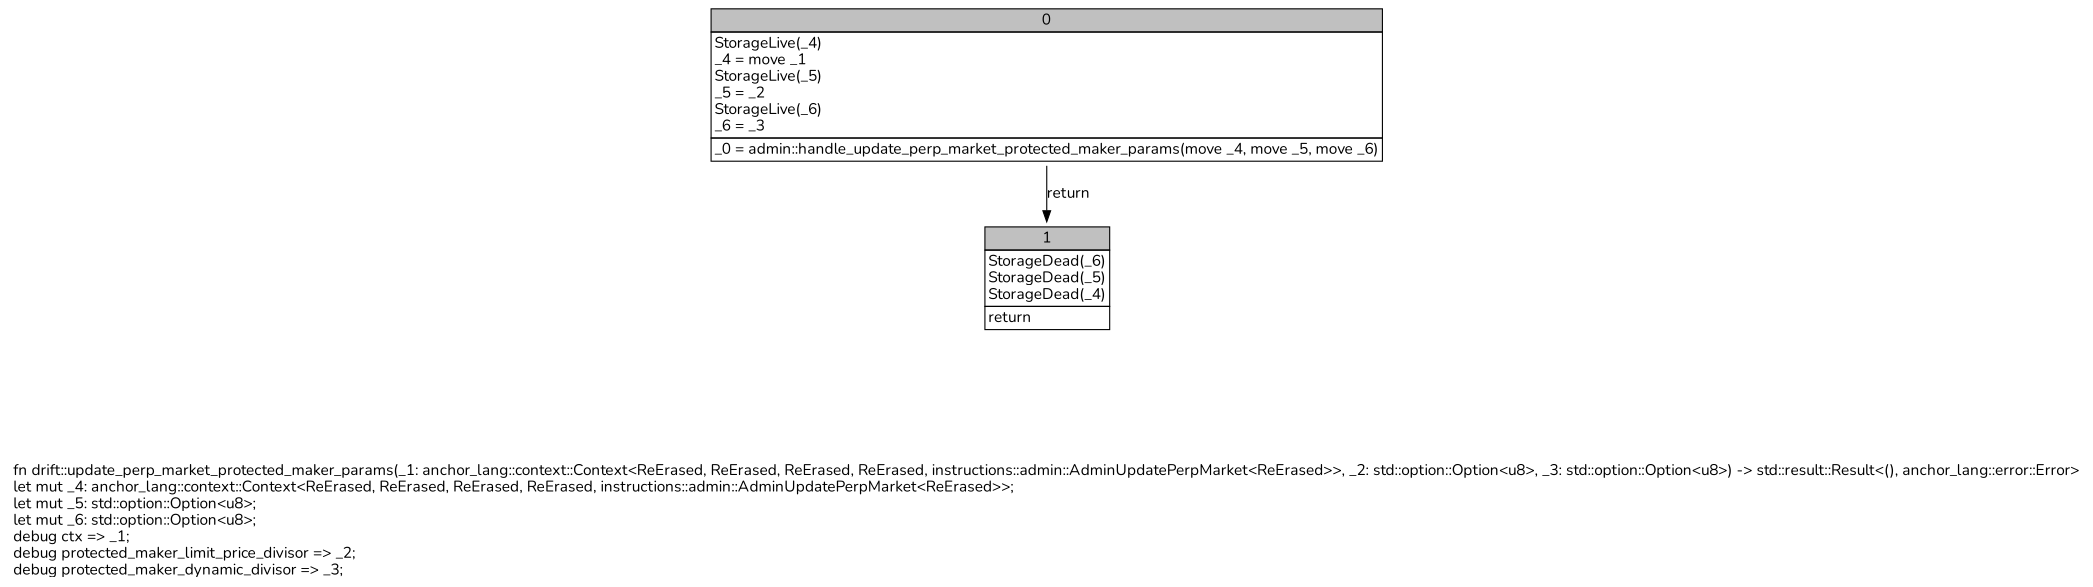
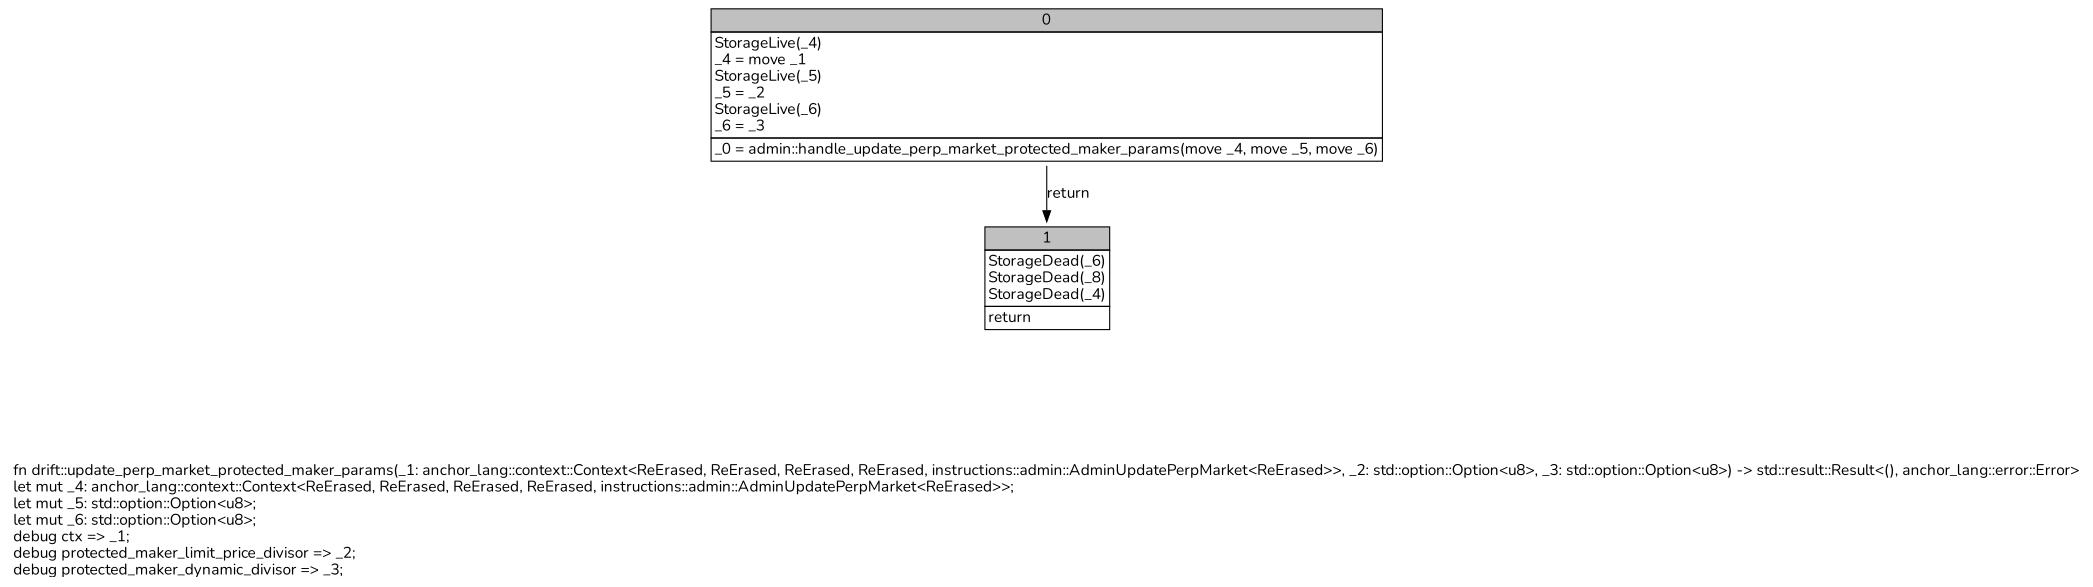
node "1": text "StorageDead(_5)" -> "StorageDead(_8)"
